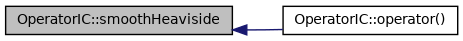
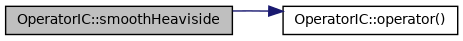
edge "OperatorIC::operator()" -> "OperatorIC::smoothHeaviside": reversed
